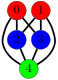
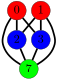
node "4": label "4" -> "7"
